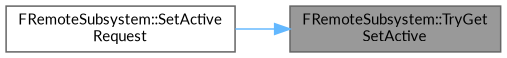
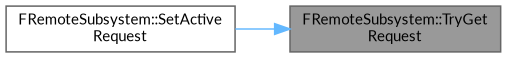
node "FRemoteSubsystem::TryGet SetActive": label "FRemoteSubsystem::TryGet SetActive" -> "FRemoteSubsystem::TryGet Request"
